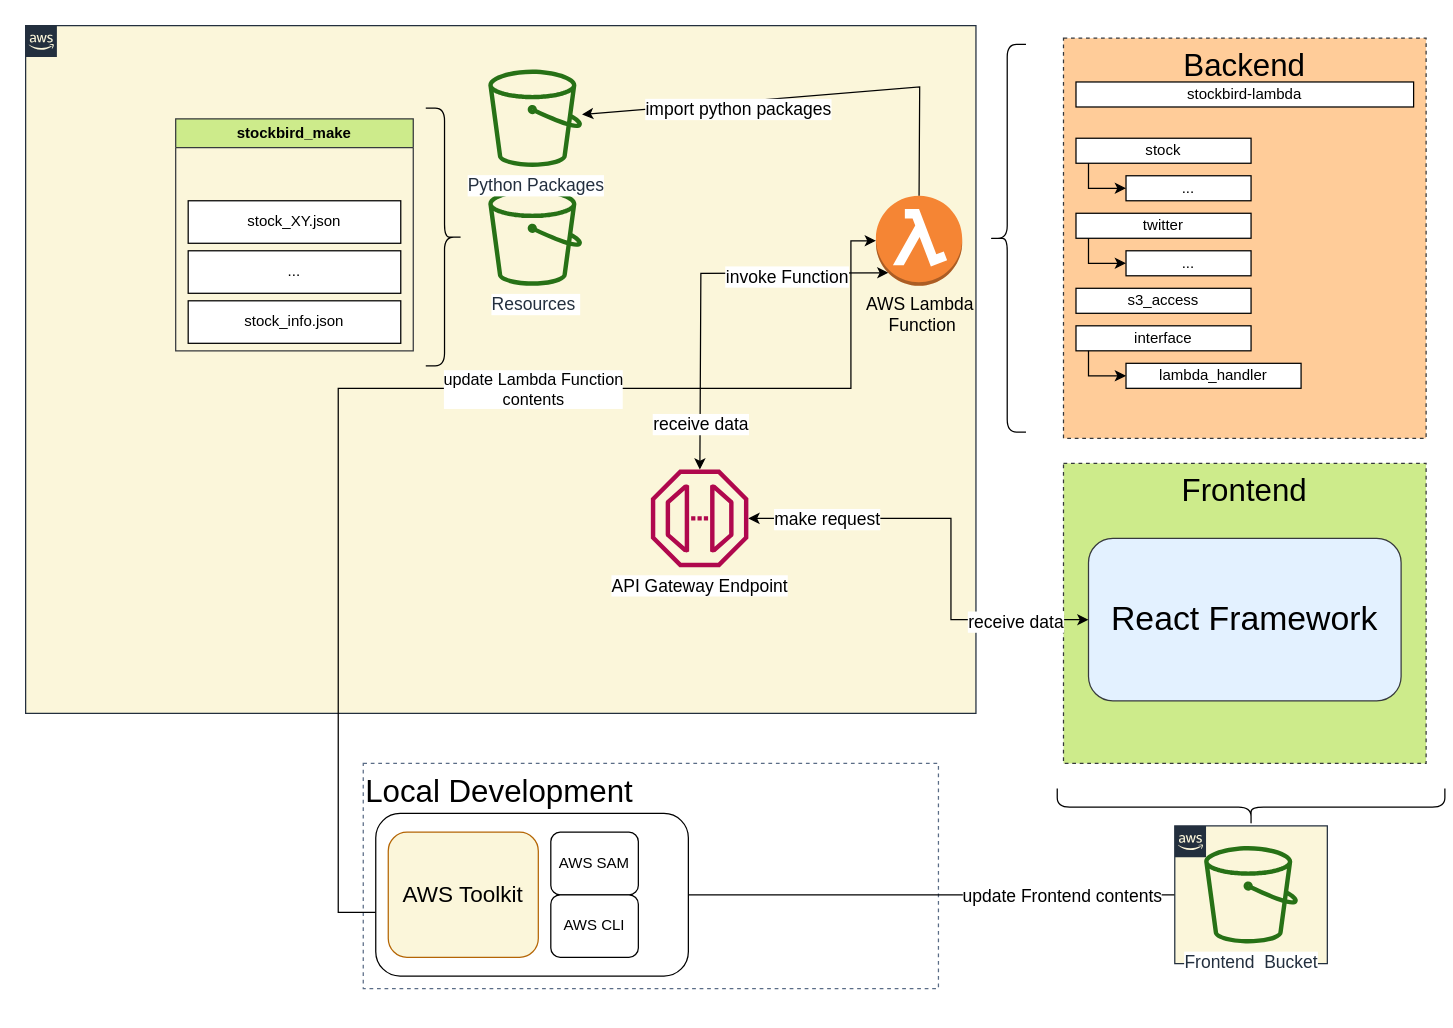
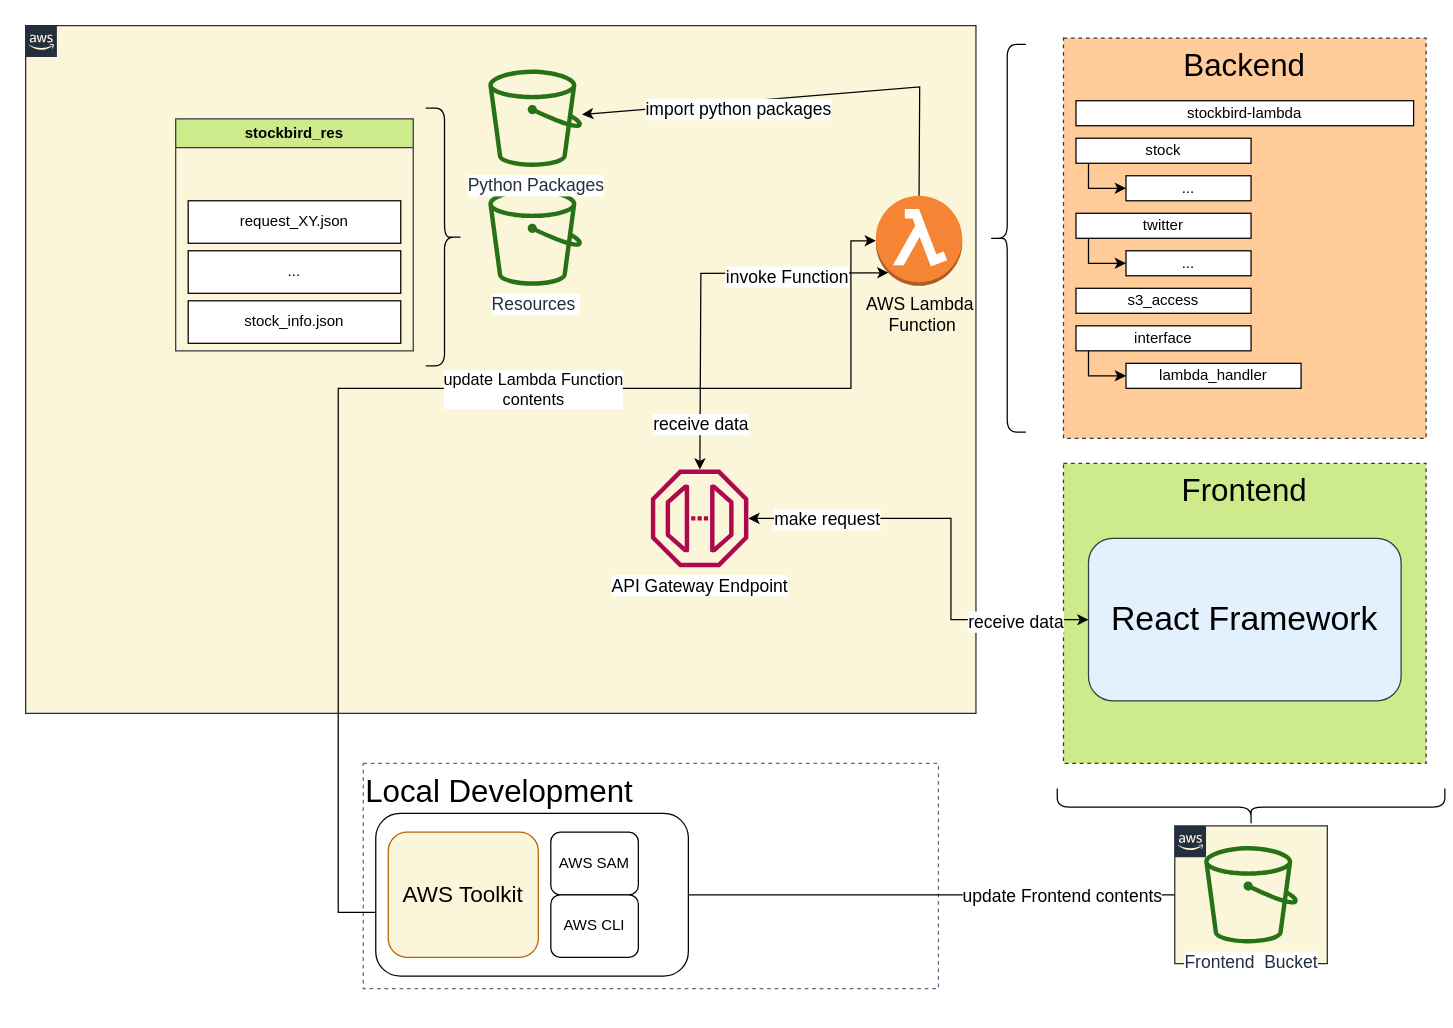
node "stockbird-lambda": moved (1244, 94) -> (1244, 113)
node "stockbird_make": label "stockbird_make" -> "stockbird_res"
node "stock_XY.json": label "stock_XY.json" -> "request_XY.json"
